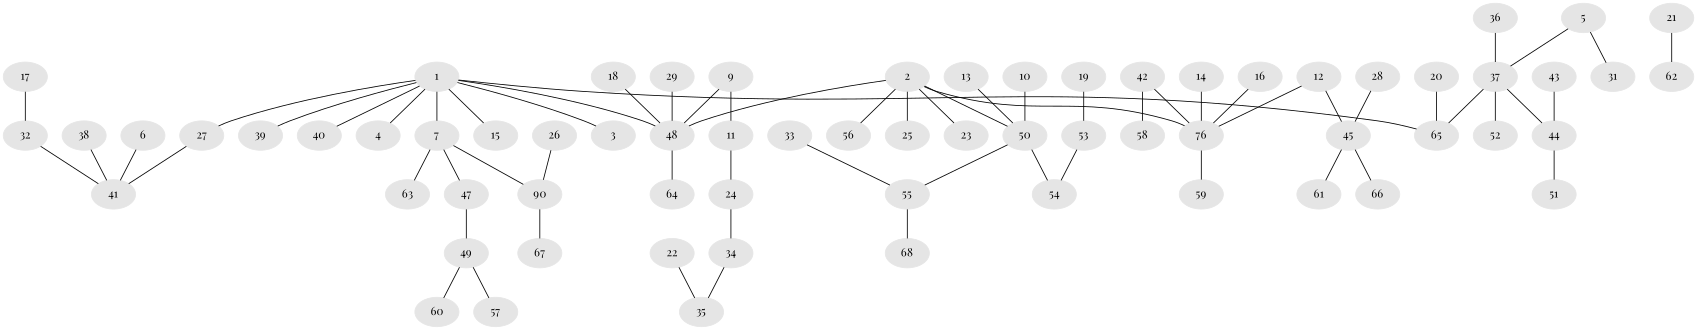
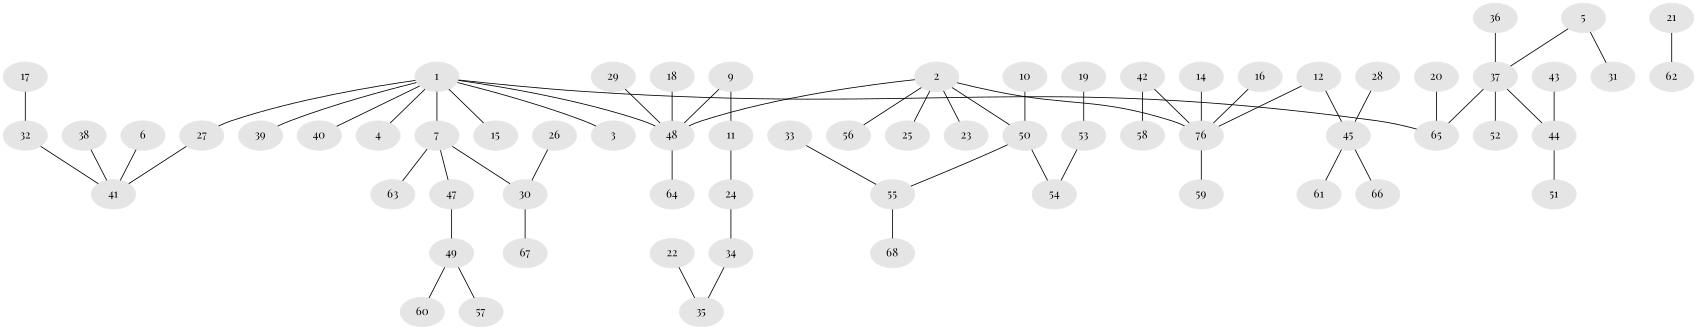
node "13": removed
node "90": label "90" -> "30"
